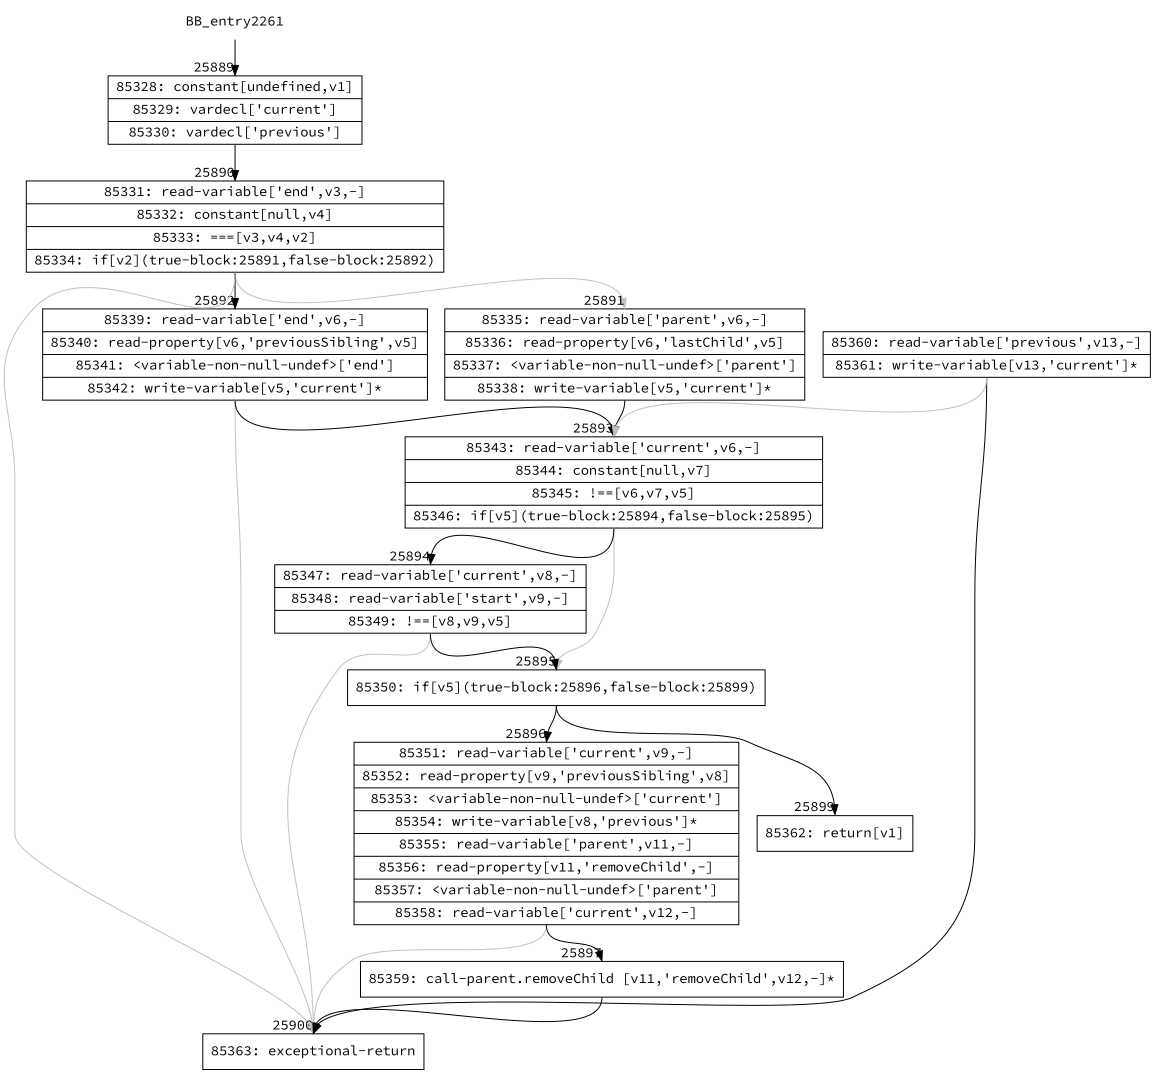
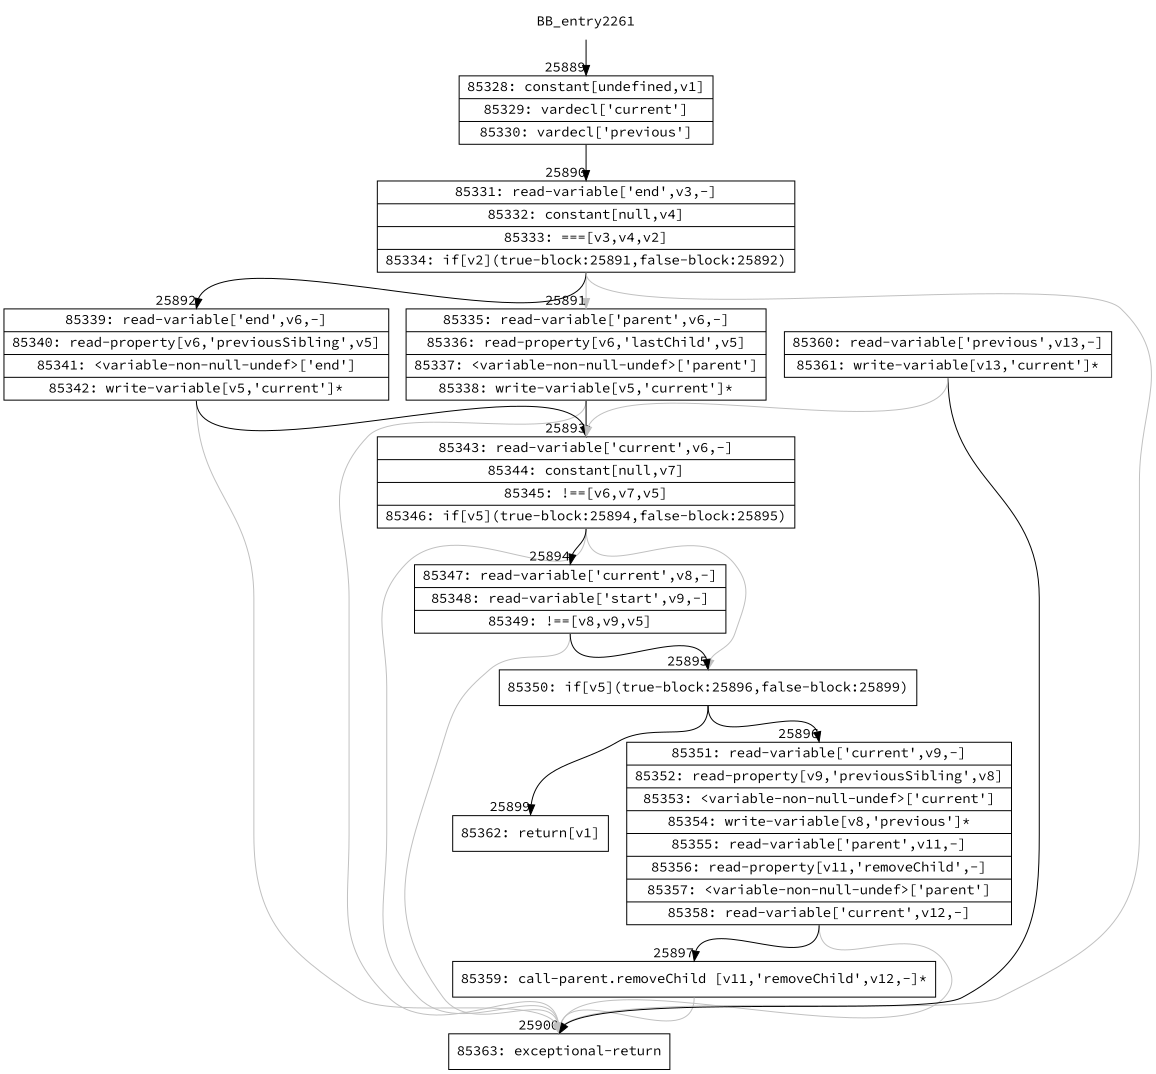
edge "85335: read-variable['parent',v6,-]" -> "85363: exceptional-return": added
edge "85343: read-variable['current',v6,-]" -> "85363: exceptional-return": added
edge "85359: call-parent.removeChild [v11,'removeChild',v12,-]*" -> "85363: exceptional-return": color black -> gray
